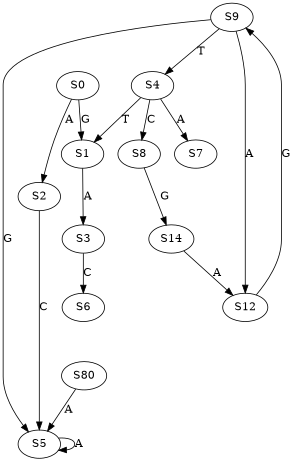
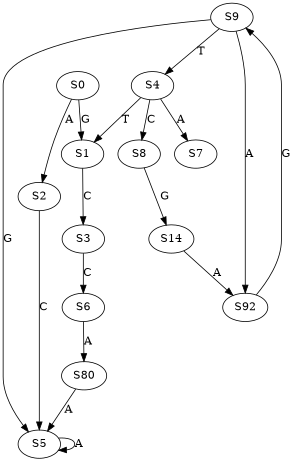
edge "S1" -> "S3": label "A" -> "C"
node "S12": label "S12" -> "S92"
edge "S6" -> "S80": added, label "A"
